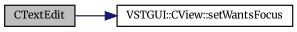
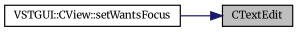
edge "CTextEdit" -> "VSTGUI::CView::setWantsFocus": reversed
